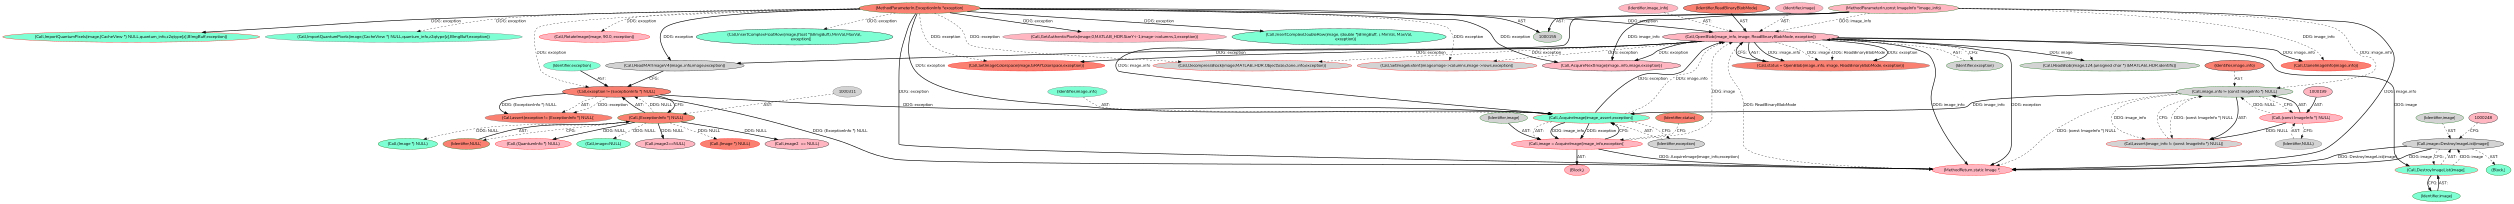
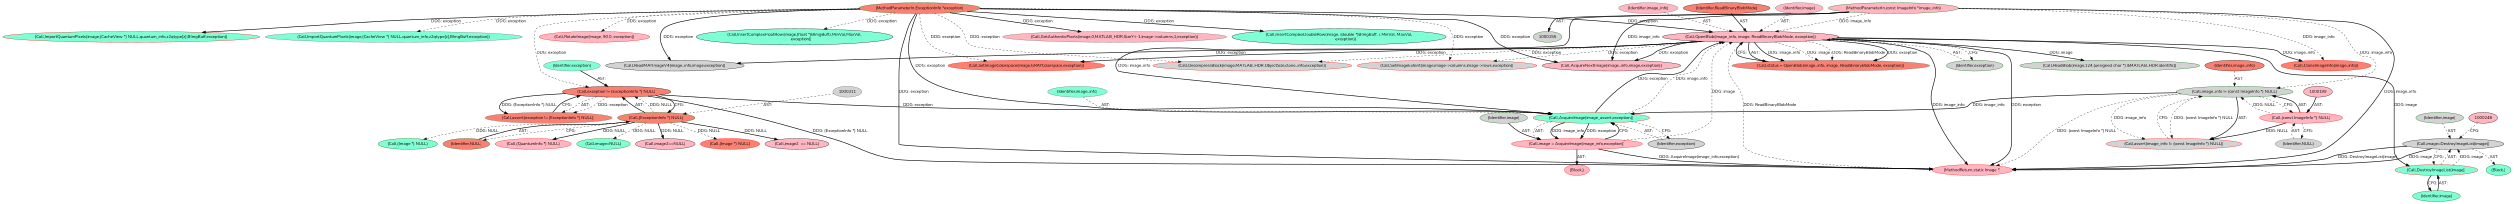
edge "(MethodParameterIn,ExceptionInfo *exception)" -> "1000155": removed, label "AST:"
edge "(Call,ReadMATImageV4(image_info,image,exception))" -> "(Call,exception != (ExceptionInfo *) NULL)": now "(Call,assert(exception != (ExceptionInfo *) NULL))" -> "(Call,exception != (ExceptionInfo *) NULL)"
node "(Identifier,status)": removed
